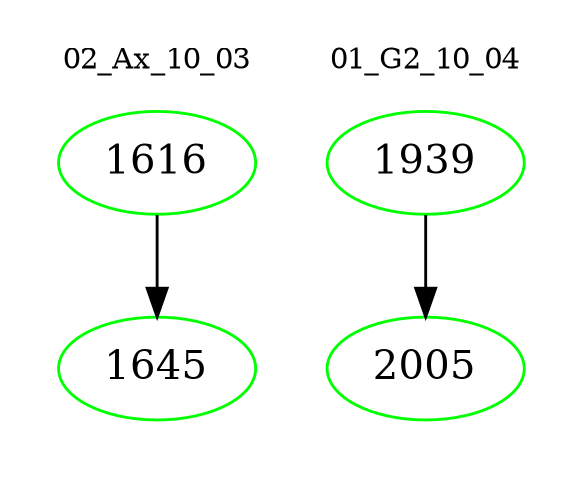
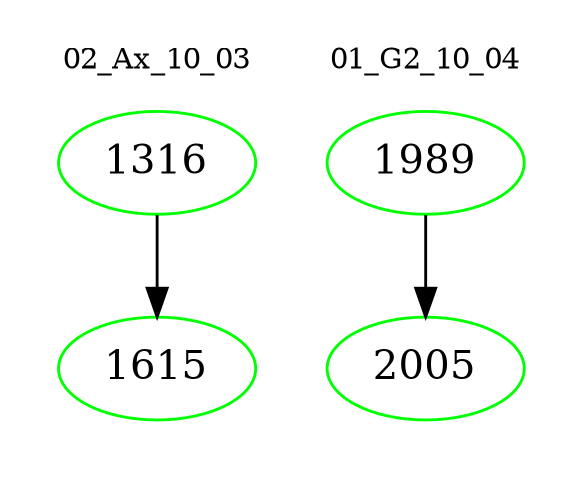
node "1616": label "1616" -> "1316"
node "1939": label "1939" -> "1989"
node "1645": label "1645" -> "1615"
